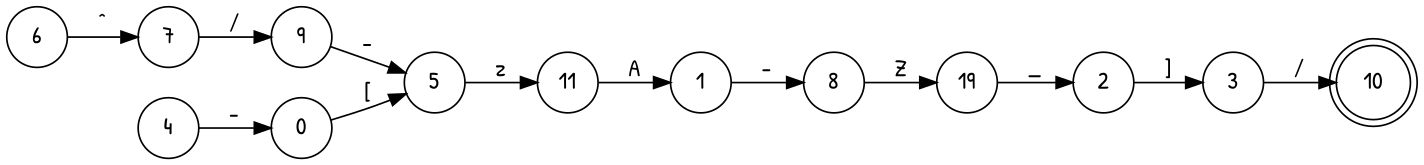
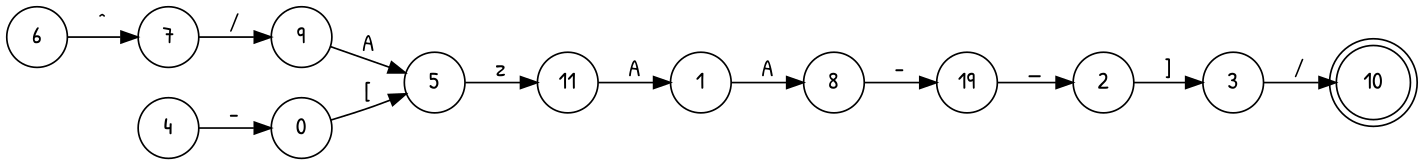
edge "9" -> "5": label "-" -> "A"
edge "1" -> "8": label "-" -> "A"
edge "8" -> "19": label "Z" -> "-"
